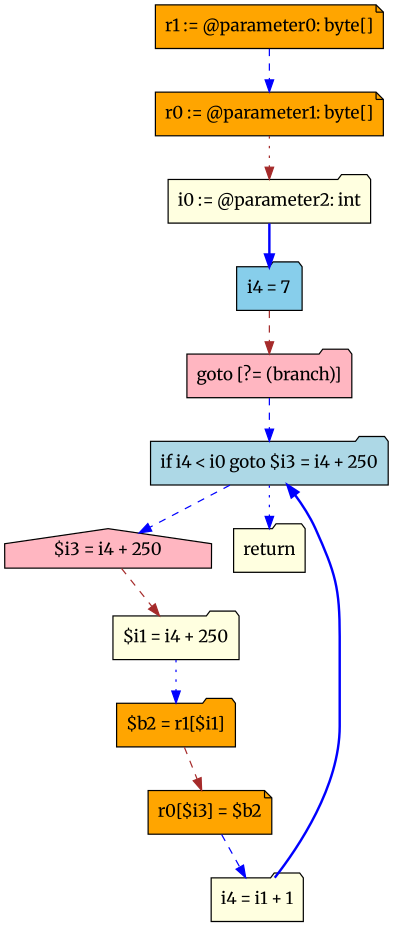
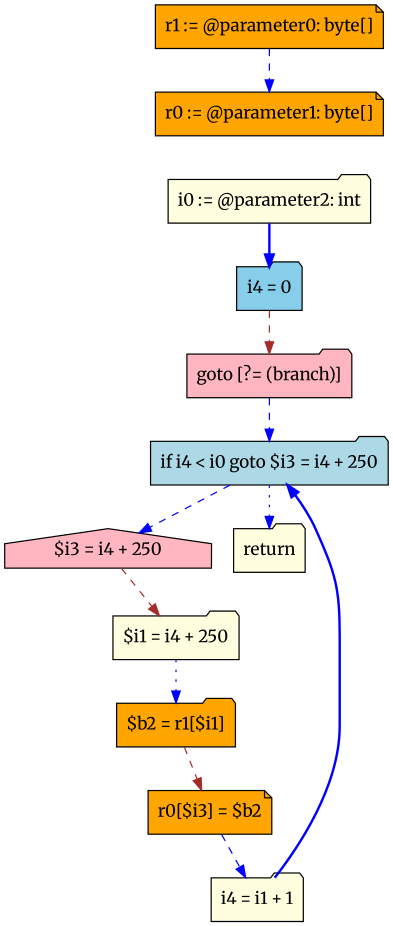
edge "r0 := @parameter1: byte[]" -> "i0 := @parameter2: int": removed
node "i4 = 7": label "i4 = 7" -> "i4 = 0"
